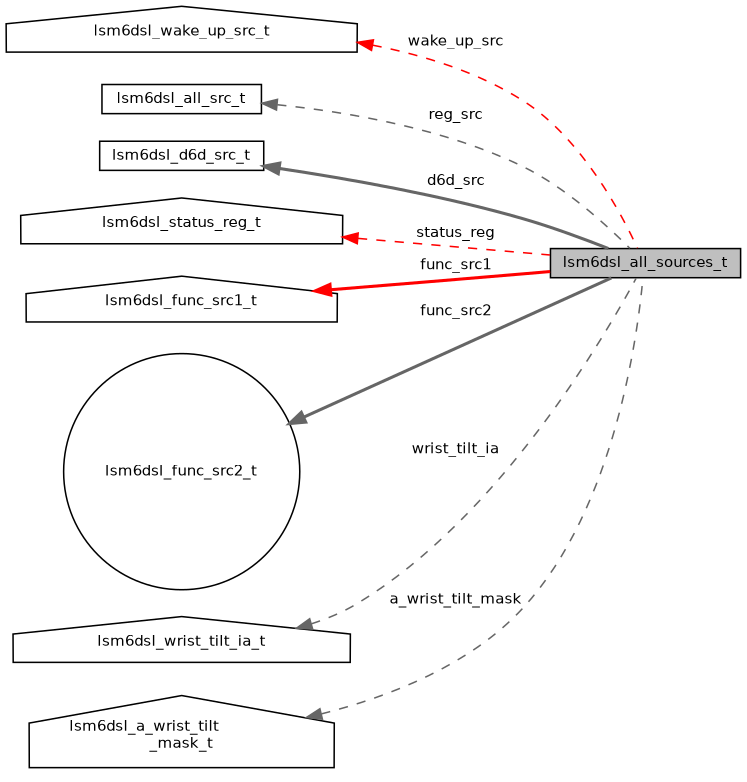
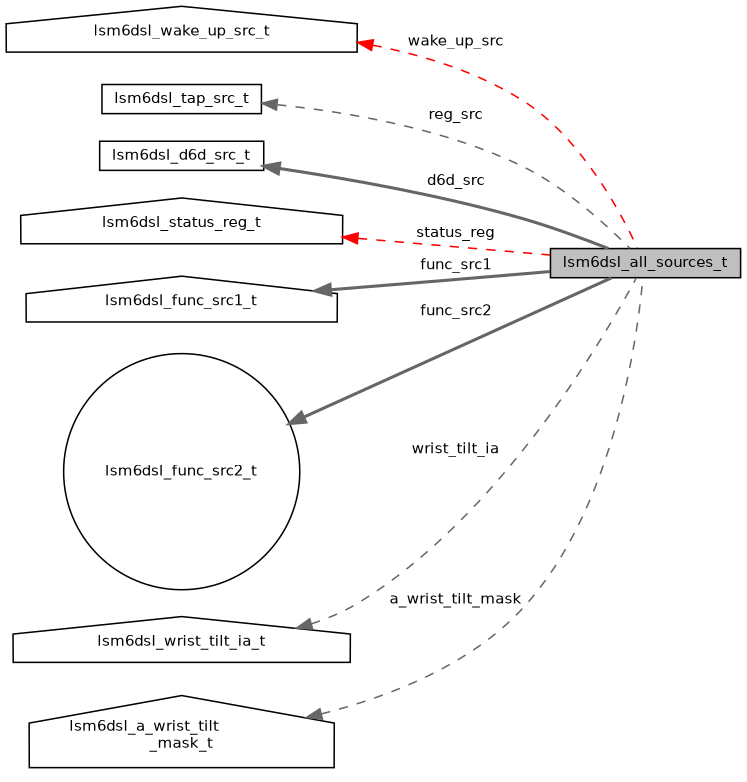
node "lsm6dsl_all_src_t": label "lsm6dsl_all_src_t" -> "lsm6dsl_tap_src_t"
edge "lsm6dsl_all_sources_t" -> "lsm6dsl_func_src1_t": color red -> gray40
